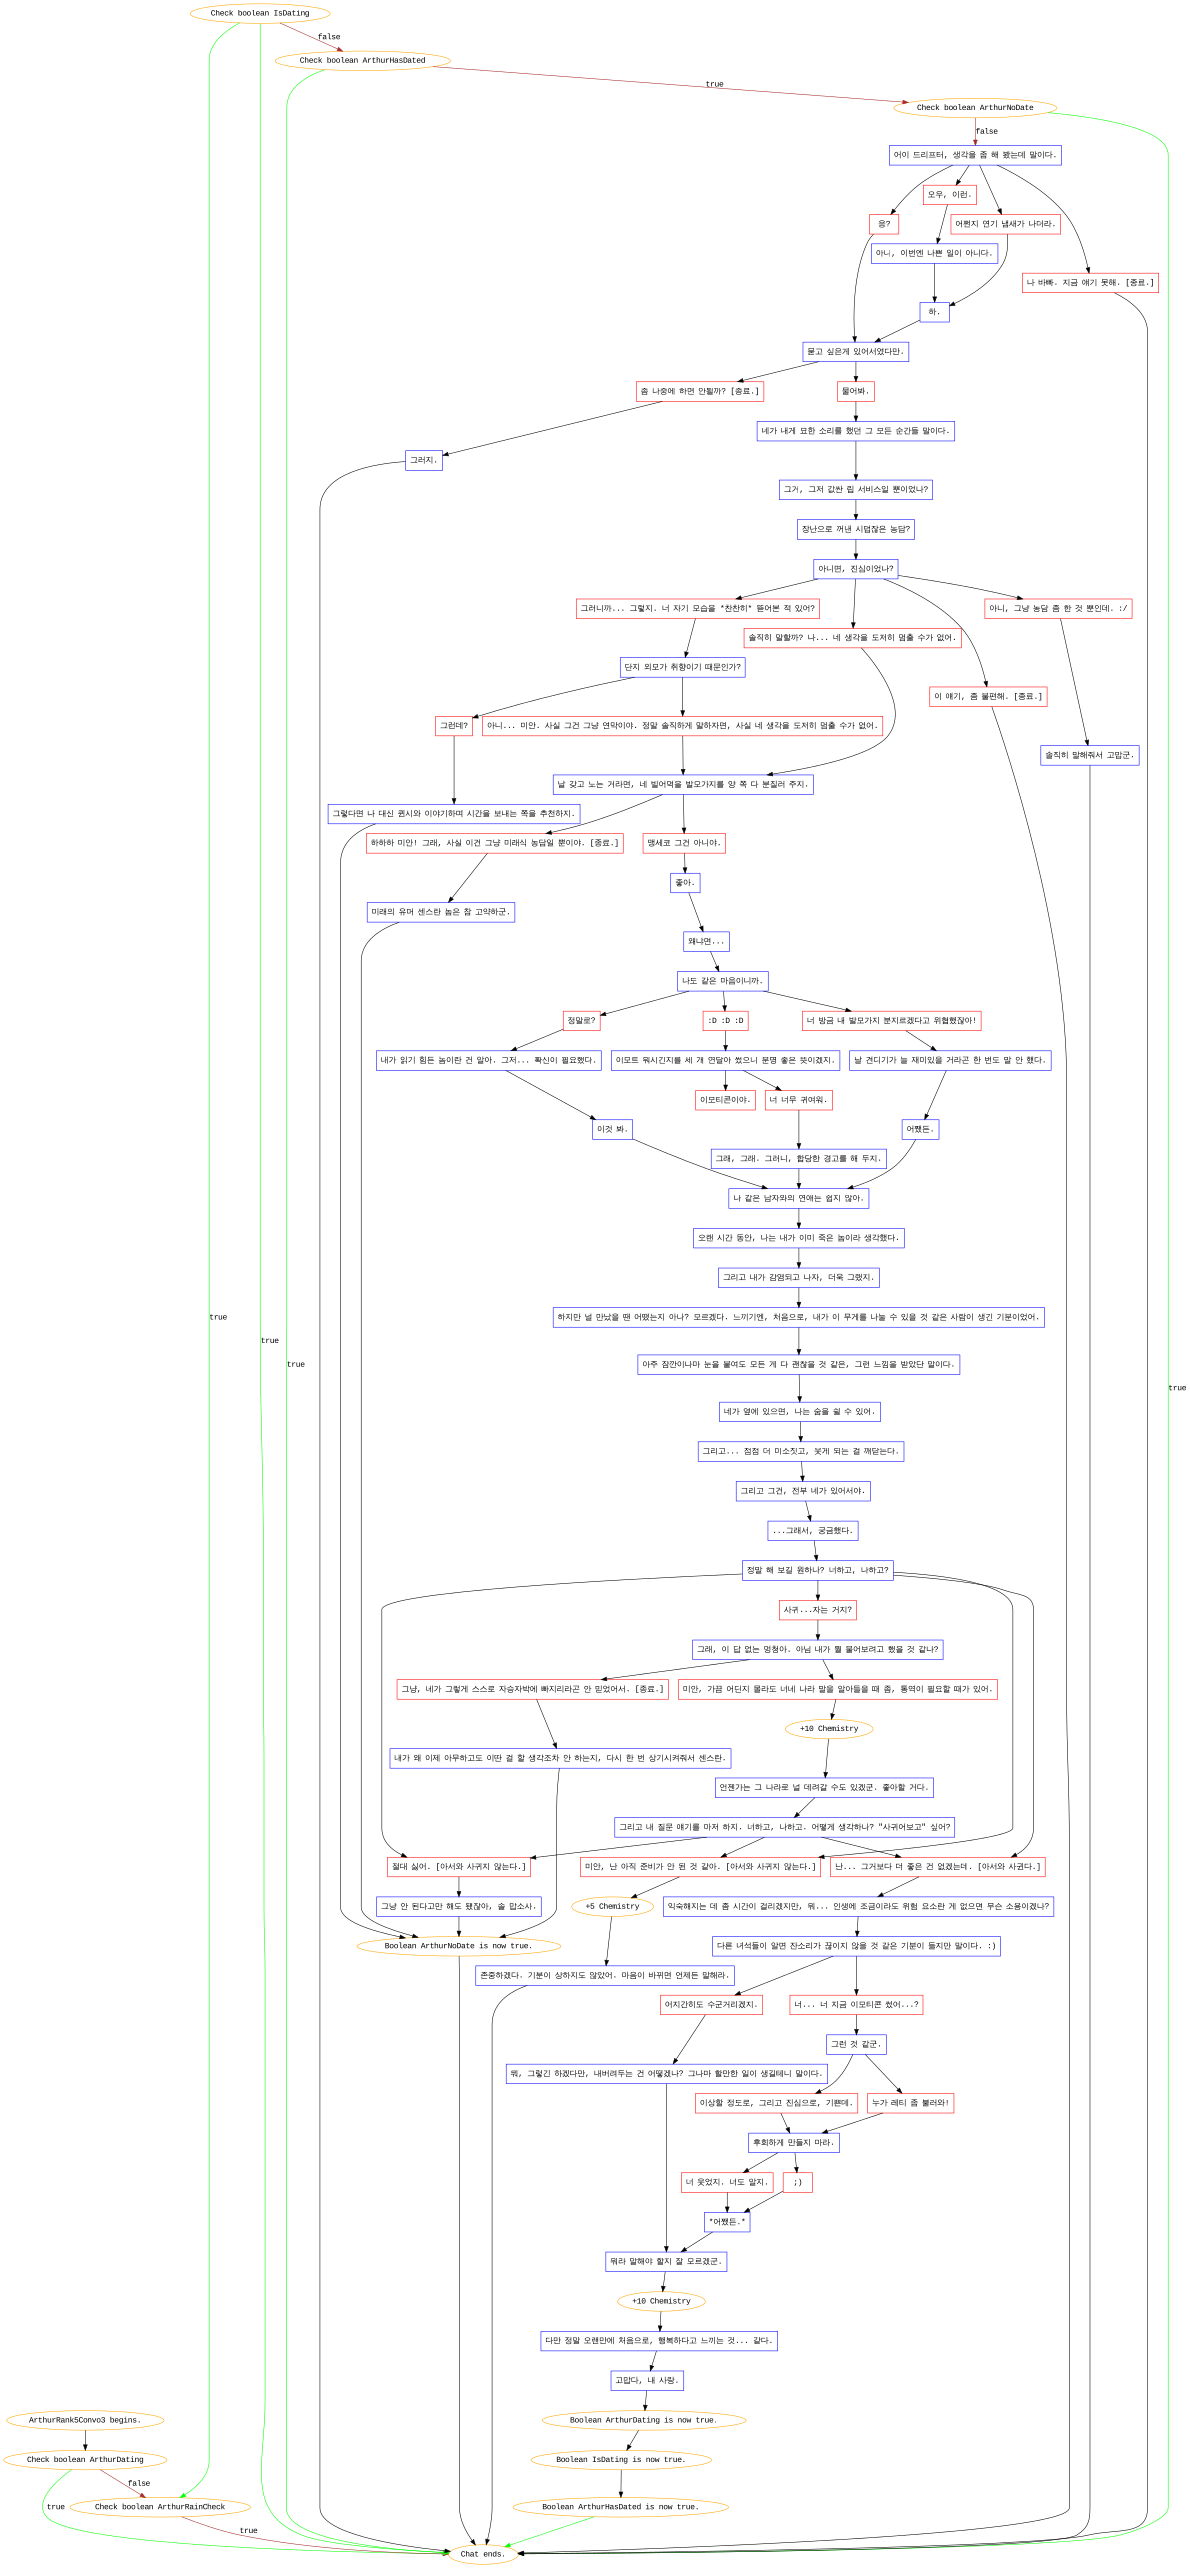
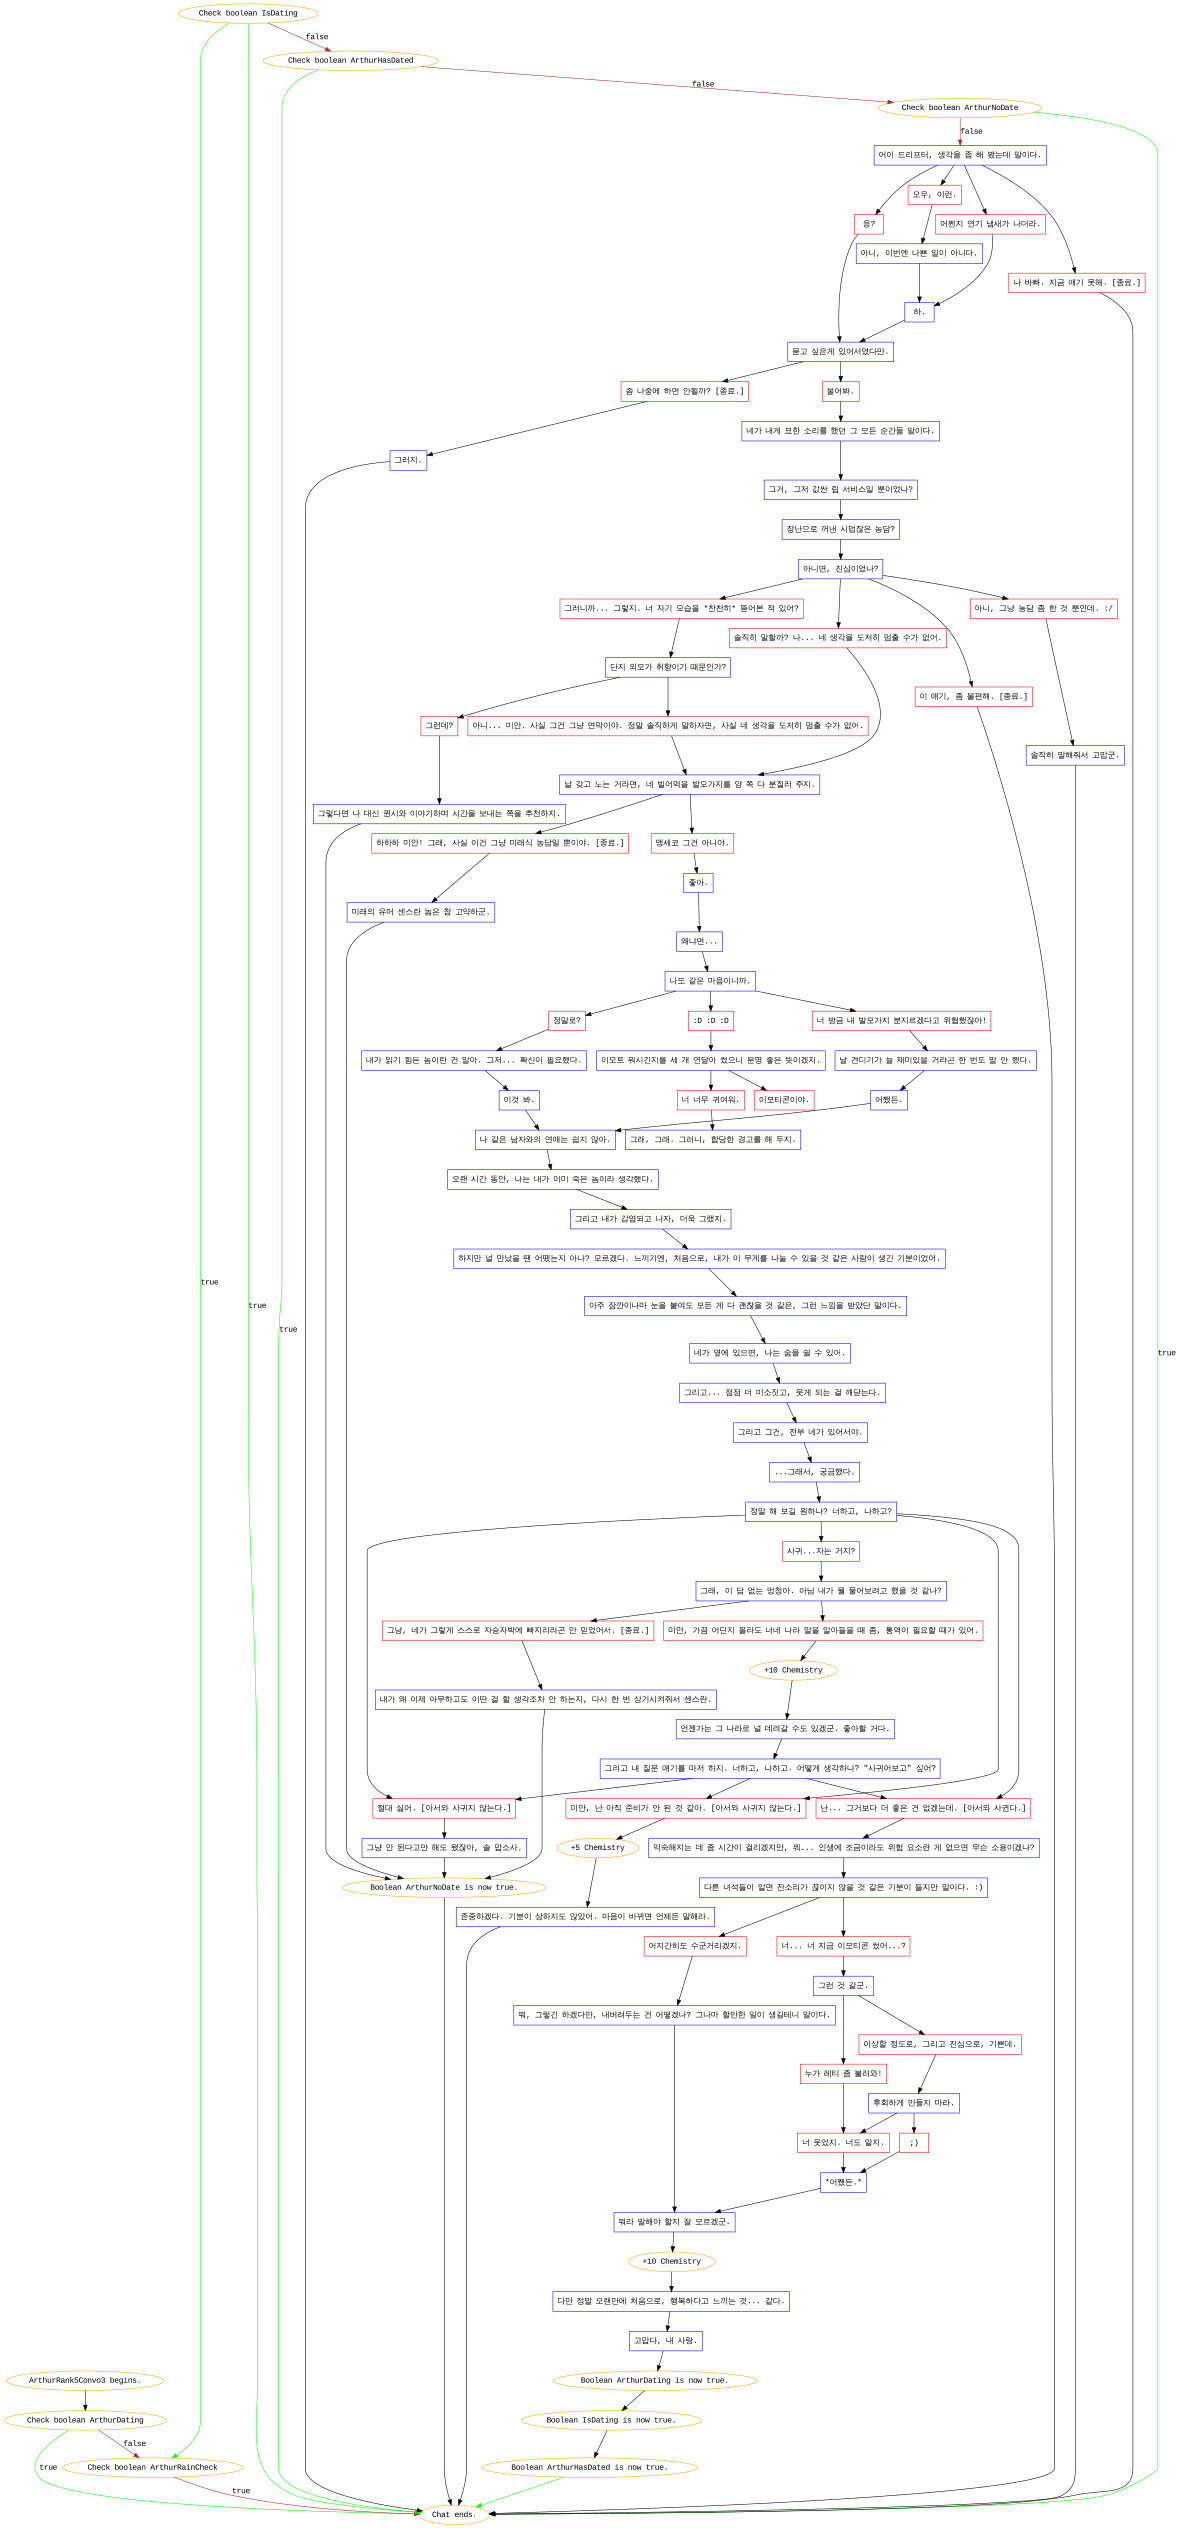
edge "Check boolean ArthurHasDated" -> "Check boolean ArthurNoDate": label "true" -> "false"
edge "그래, 그래. 그러니, 합당한 경고를 해 두지." -> "나 같은 남자와의 연애는 쉽지 않아.": removed
edge "누가 레티 좀 불러와!" -> "후회하게 만들지 마라.": now "누가 레티 좀 불러와!" -> "너 웃었지. 너도 알지."
